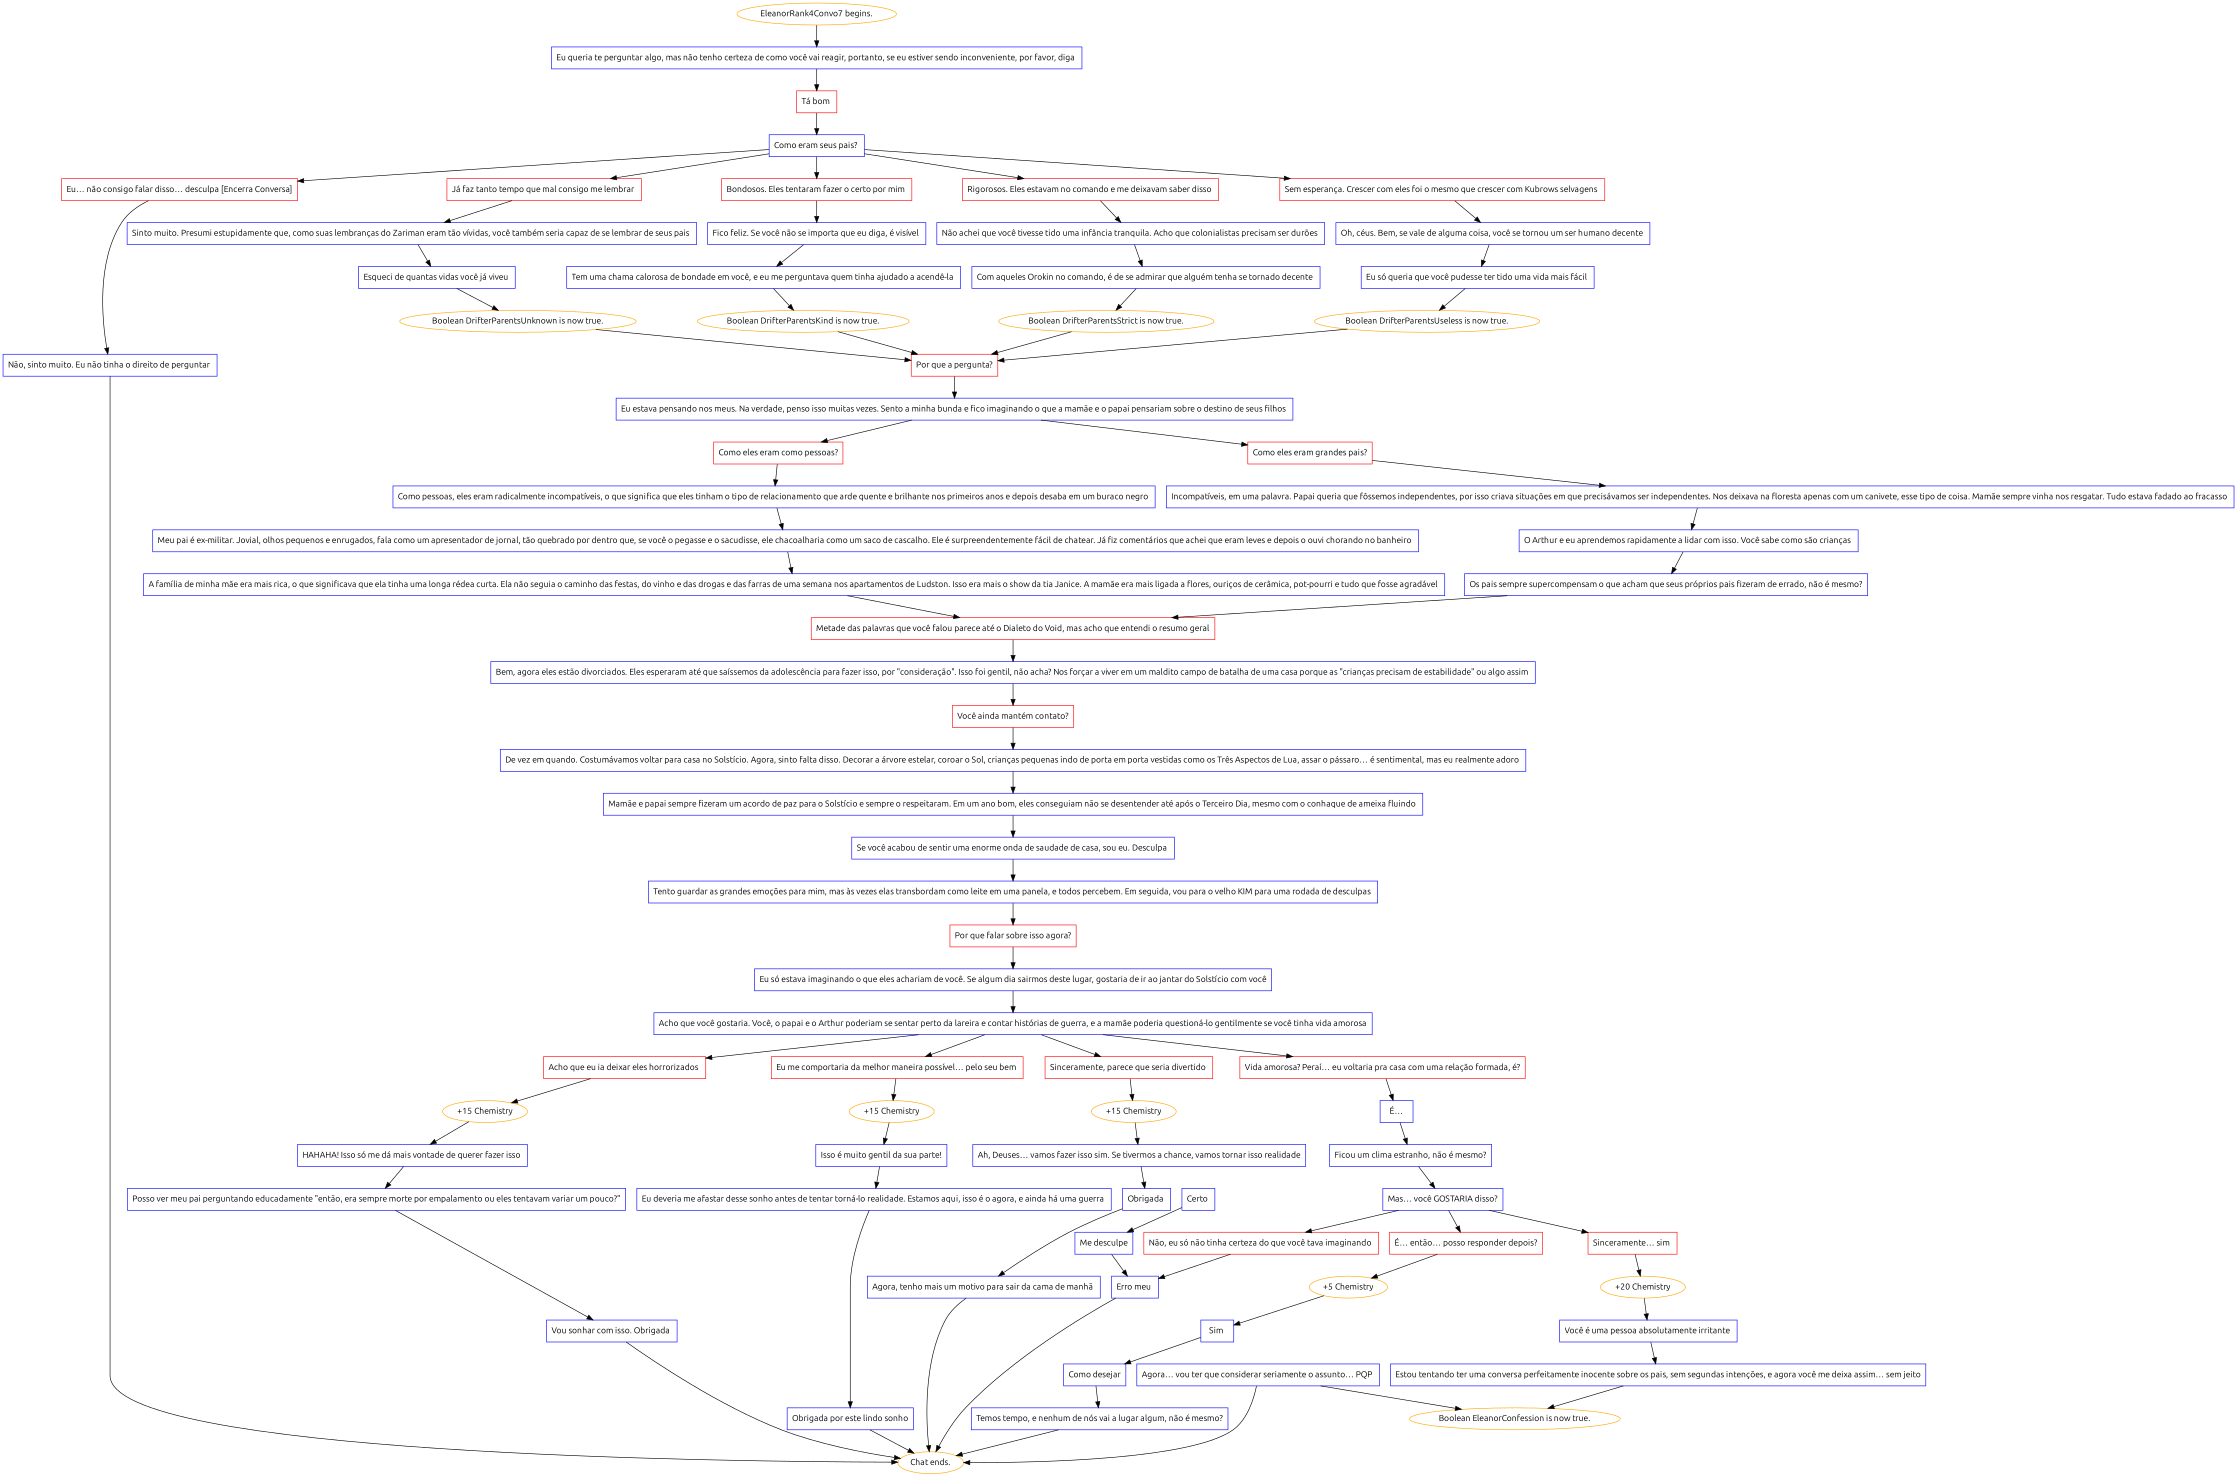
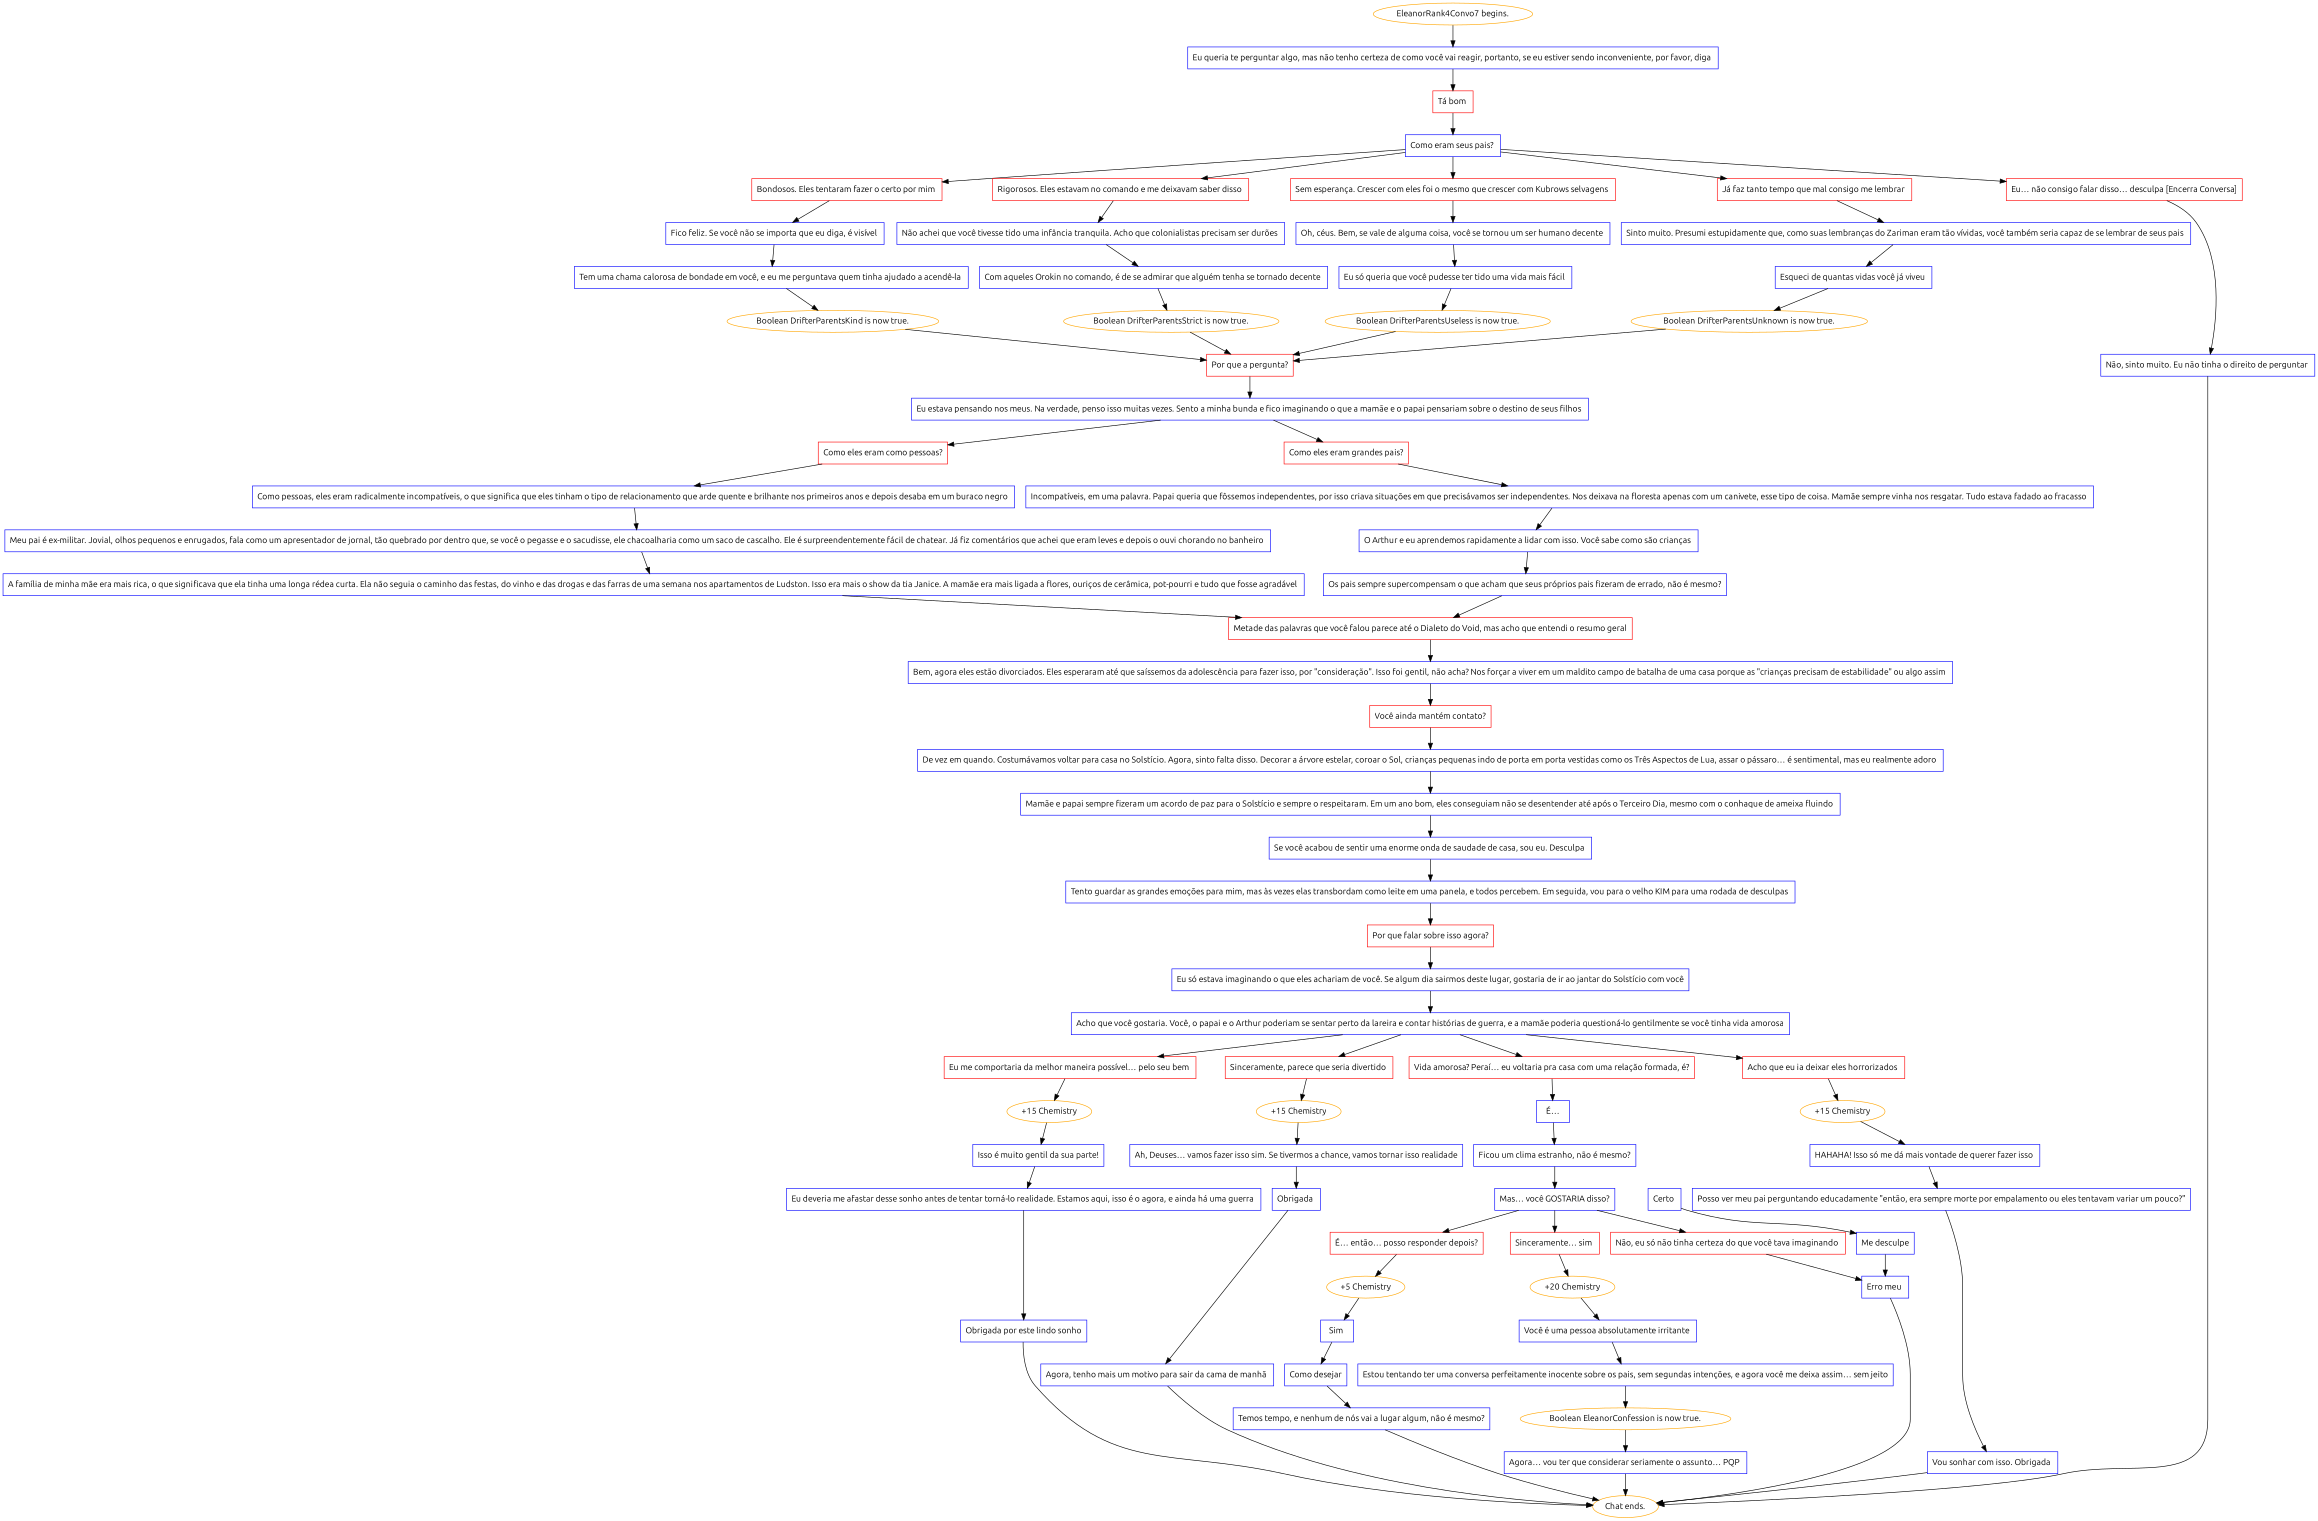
edge "Agora… vou ter que considerar seriamente o assunto… PQP" -> "Boolean EleanorConfession is now true.": reversed
